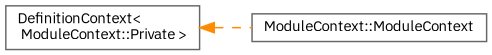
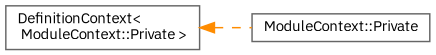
node "ModuleContext::ModuleContext": label "ModuleContext::ModuleContext" -> "ModuleContext::Private"
